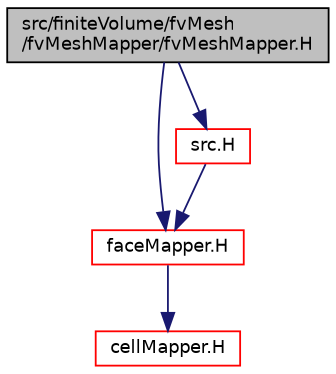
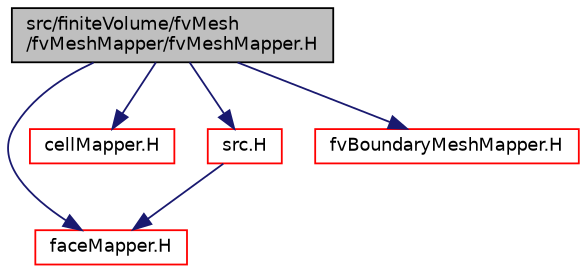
node "fvBoundaryMeshMapper.H": added
edge "faceMapper.H" -> "cellMapper.H": now "src/finiteVolume/fvMesh /fvMeshMapper/fvMeshMapper.H" -> "cellMapper.H"
